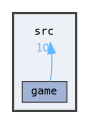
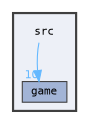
edge "game" -> "src": reversed
